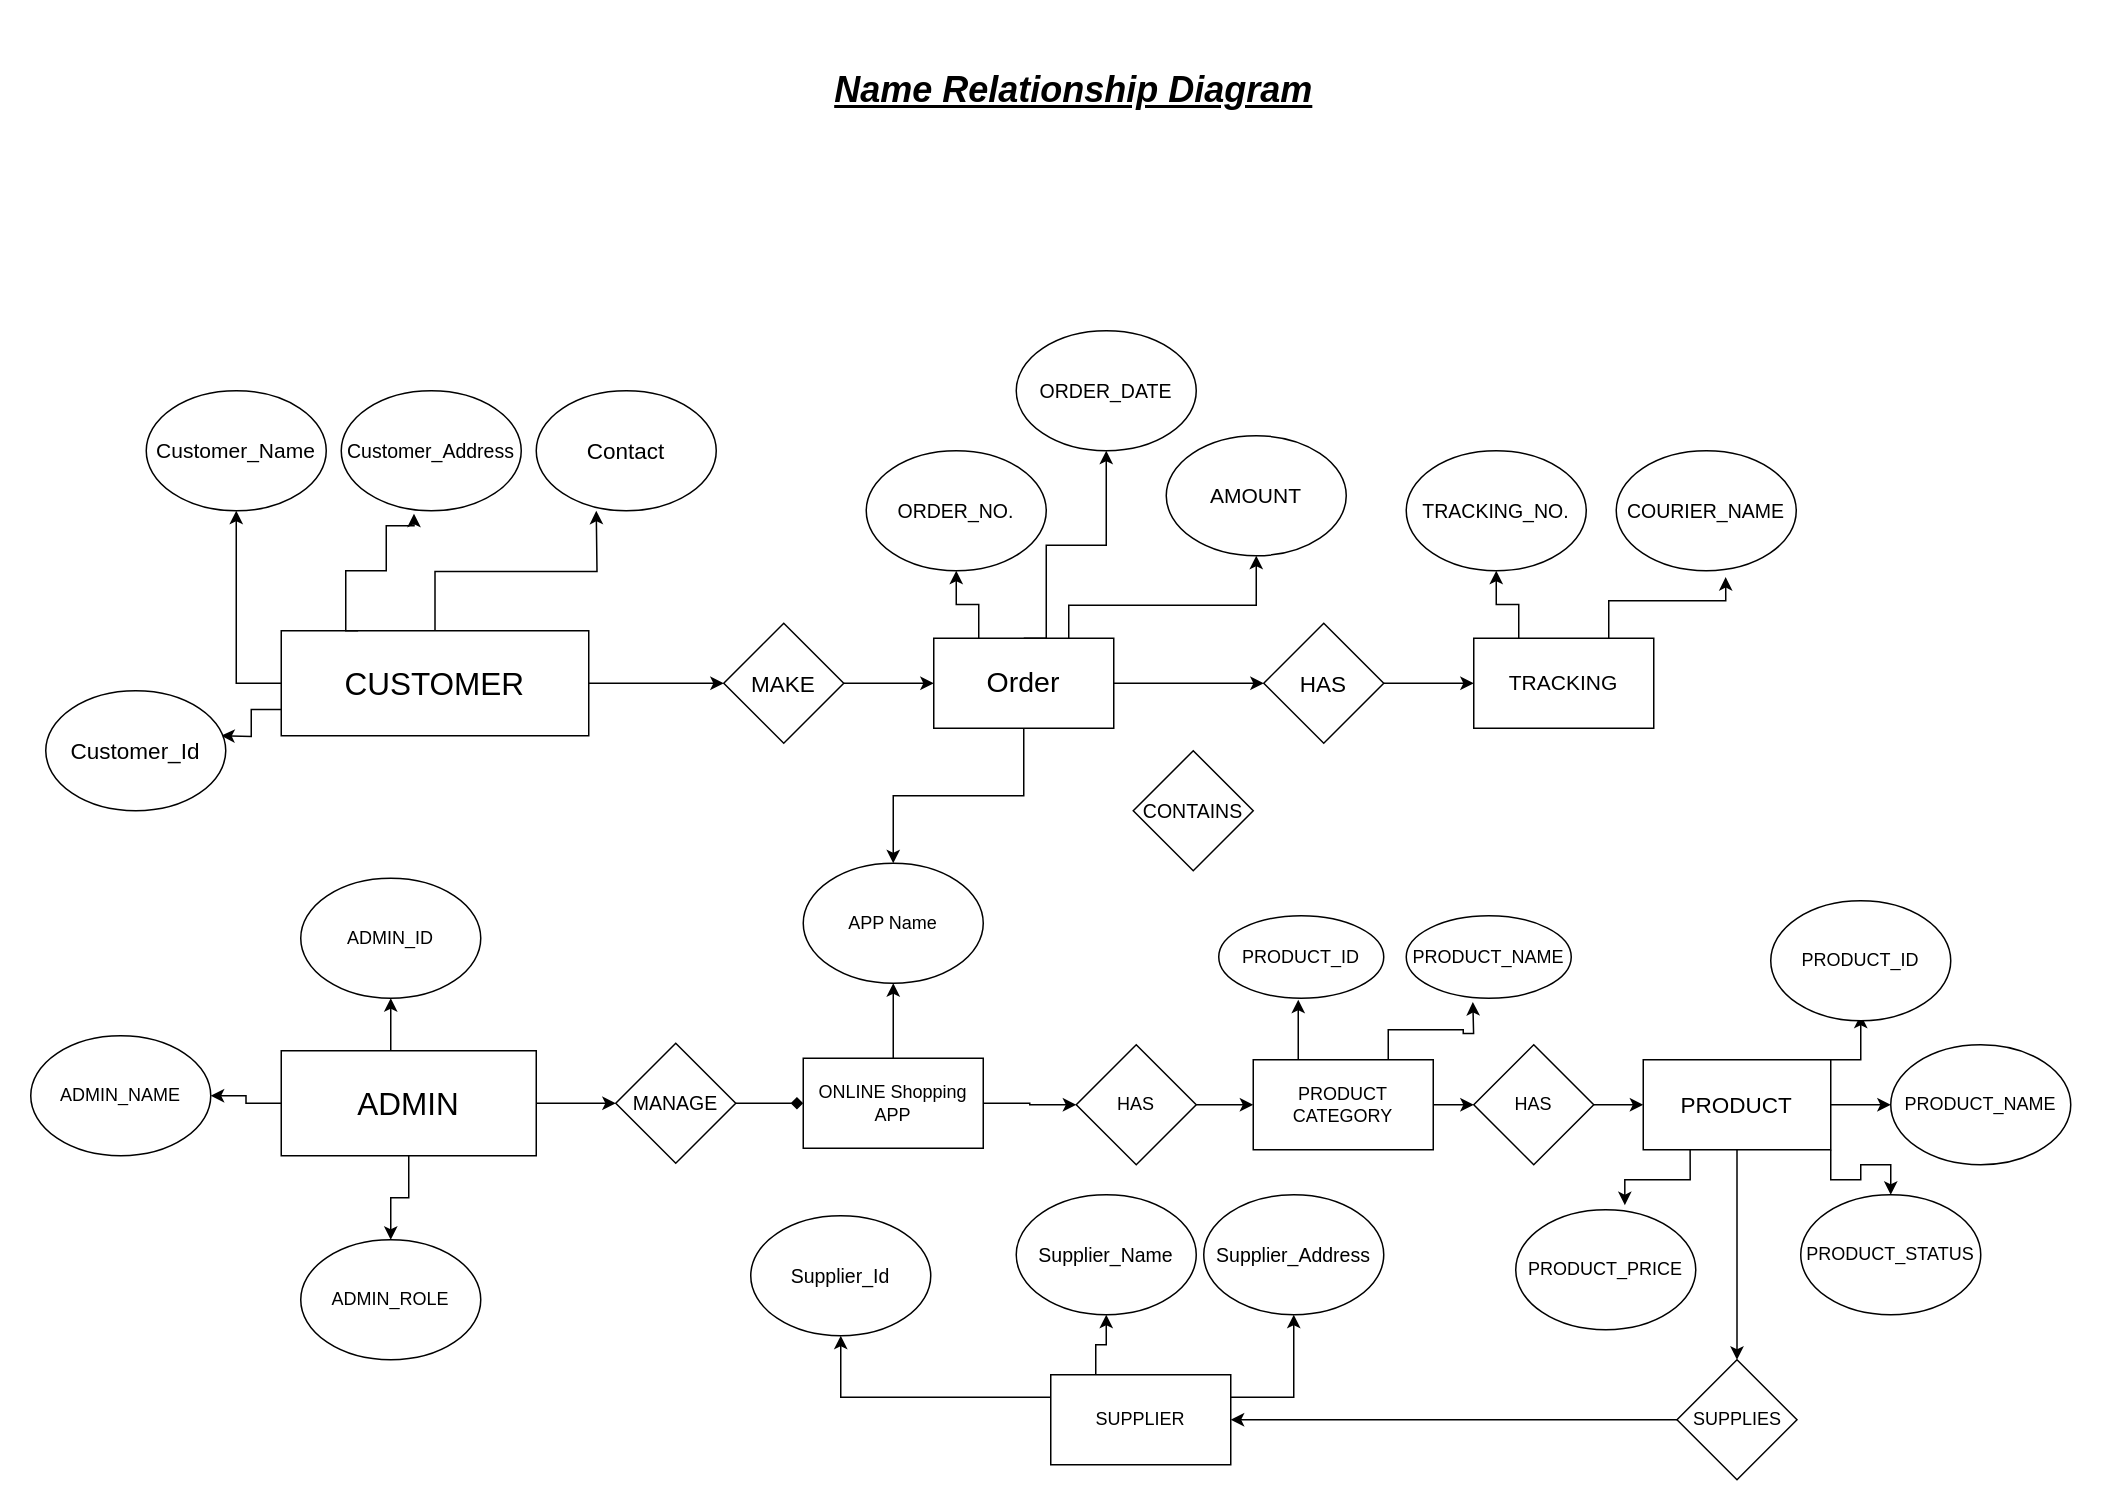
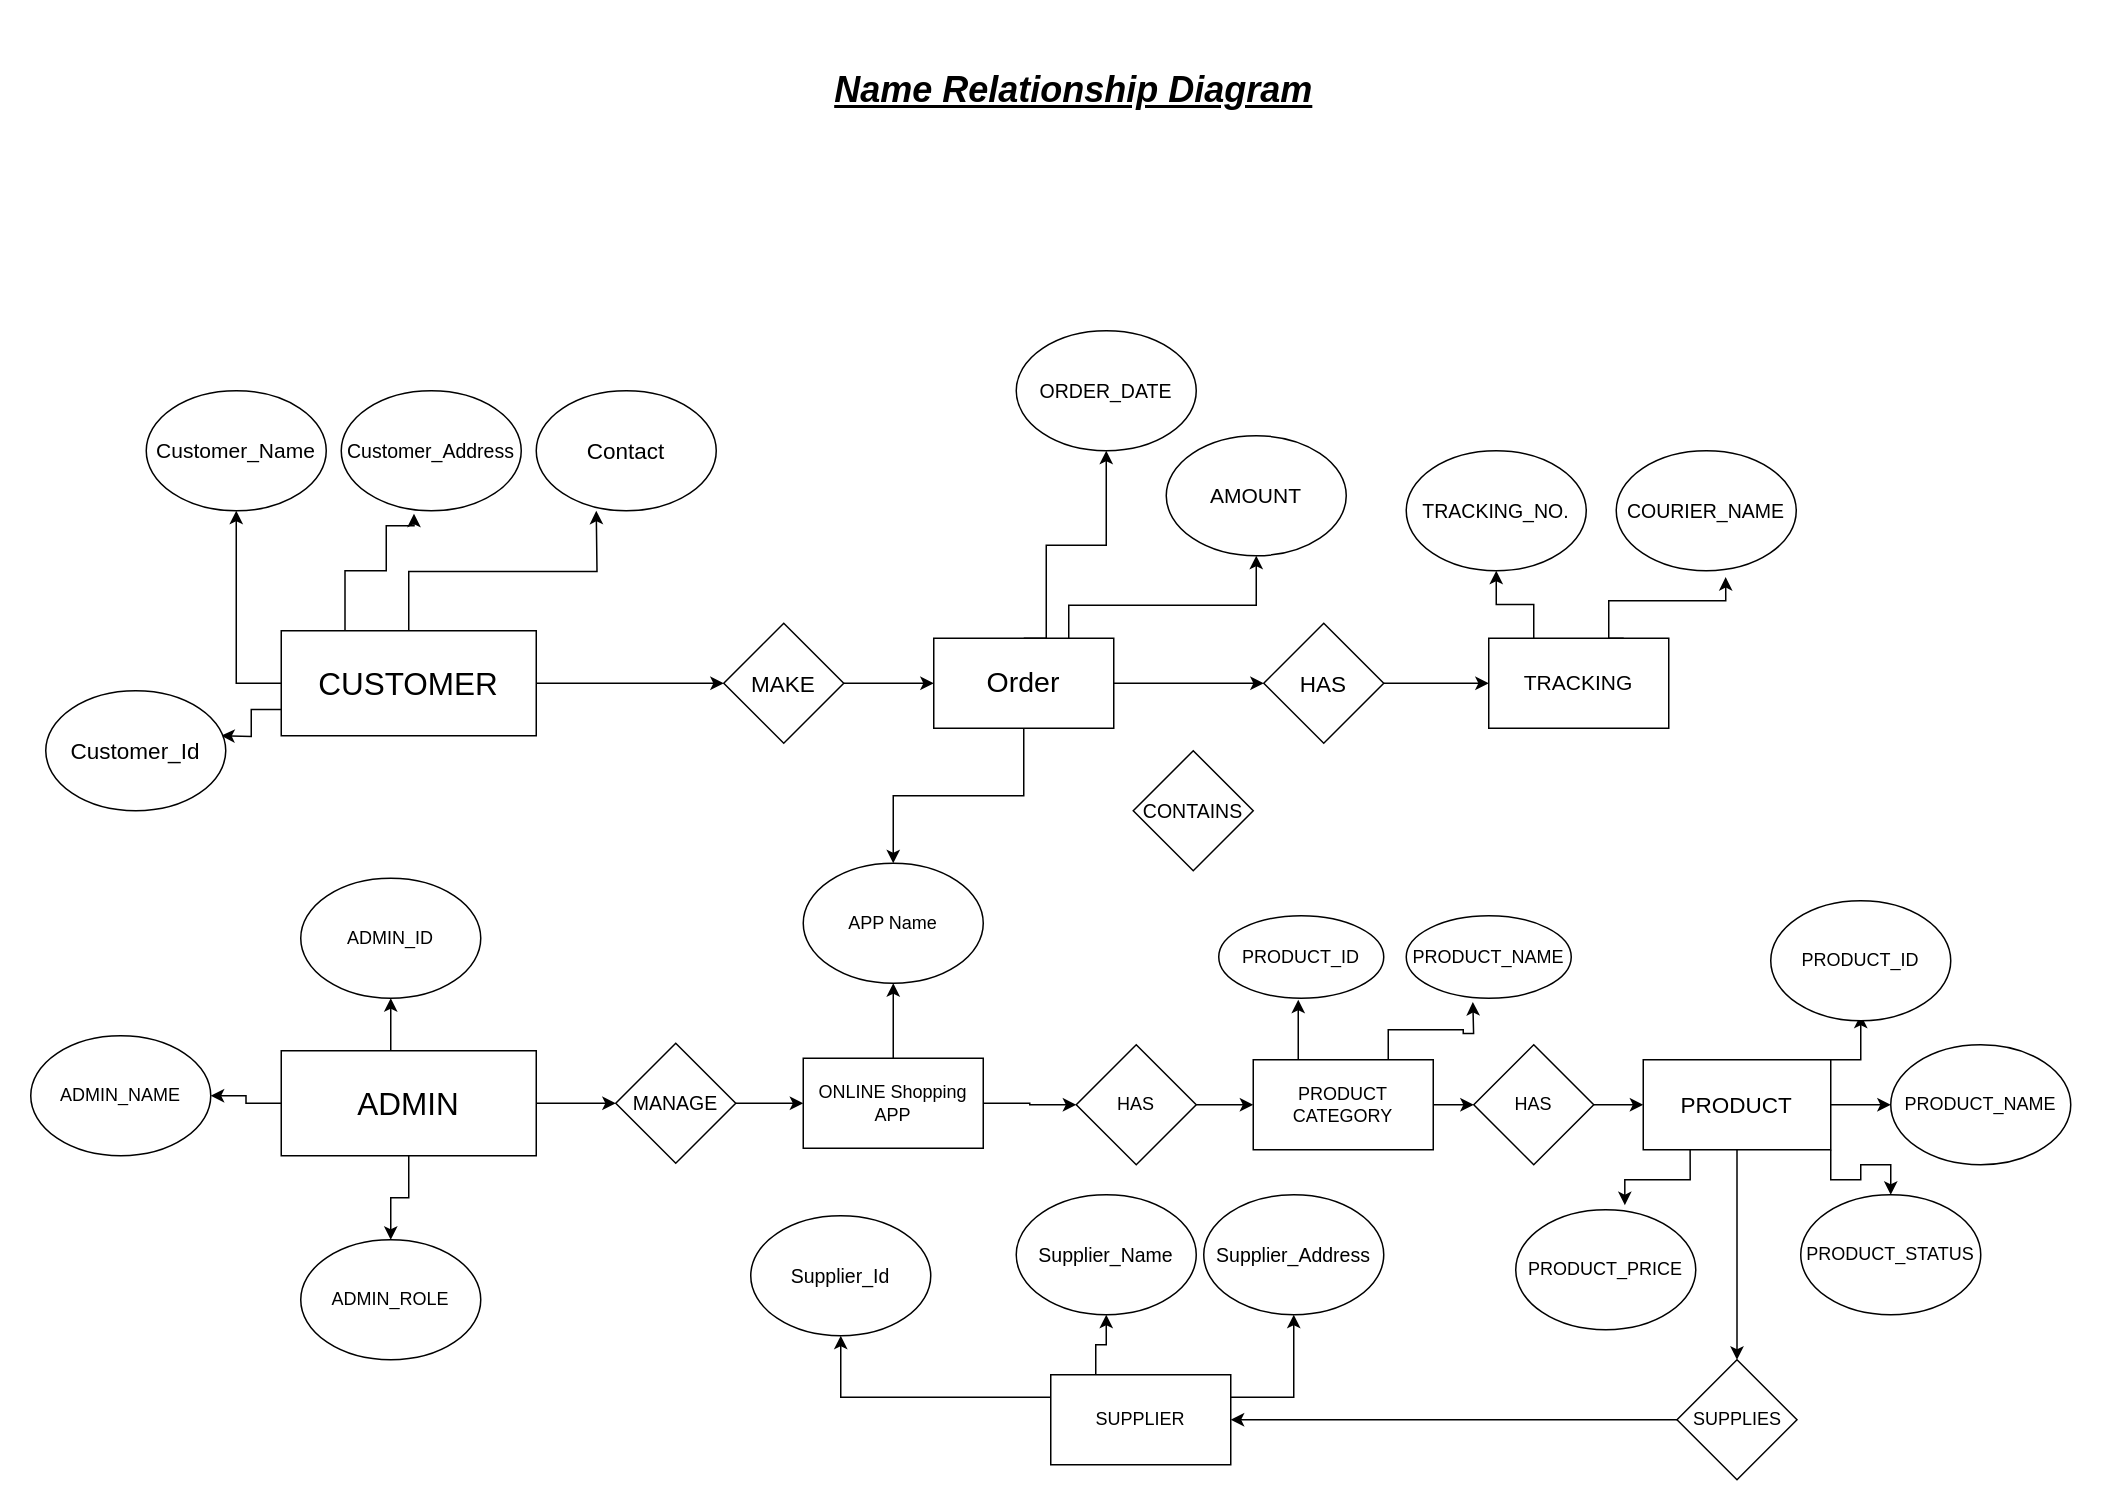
node "ORDER_NO.": removed
edge "Order" -> "ORDER_NO.": removed
node "CUSTOMER": size 308x105 -> 255x105
node "TRACKING": moved (1564, 683) -> (1579, 683)
edge "MANAGE" -> "ONLINE Shopping APP": arrowhead diamond -> classic
